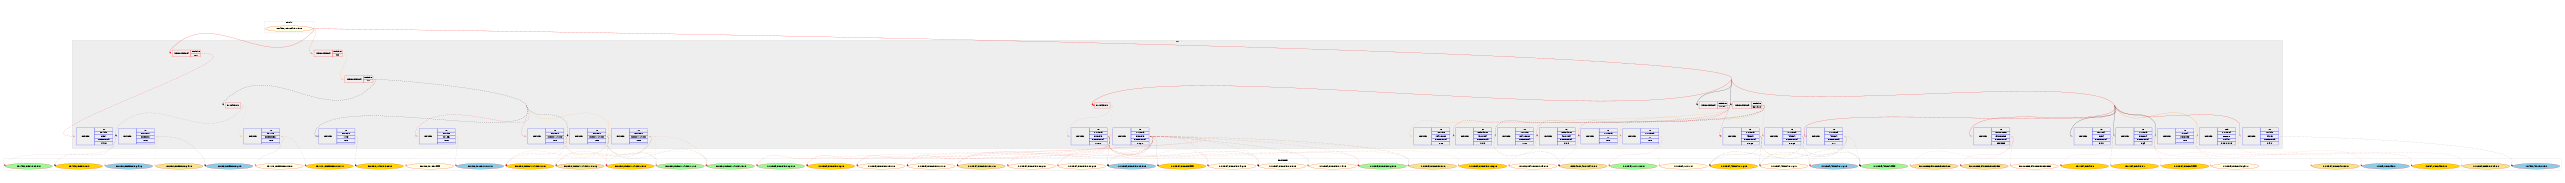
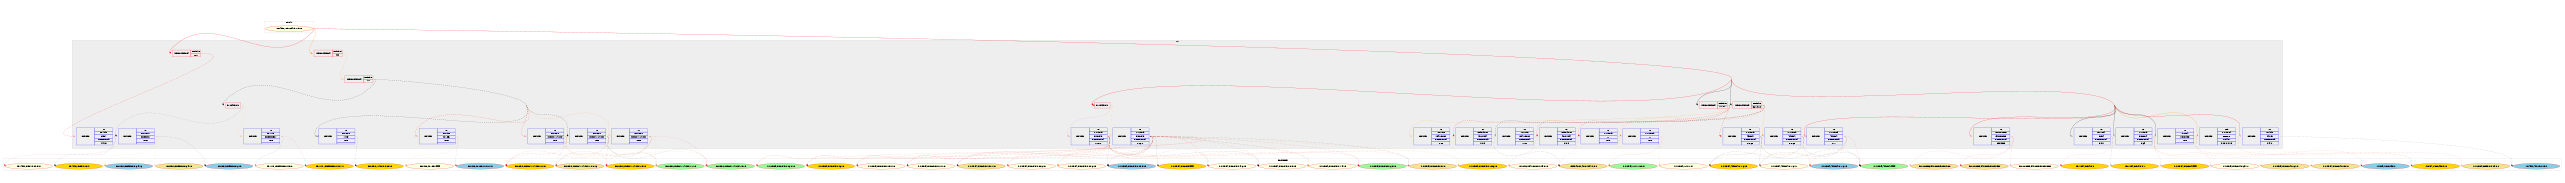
node "dev-libs/check-0.10.0-r1": fillcolor palegreen -> lightyellow
node "sys-devel/autoconf-2.64-r1": added
